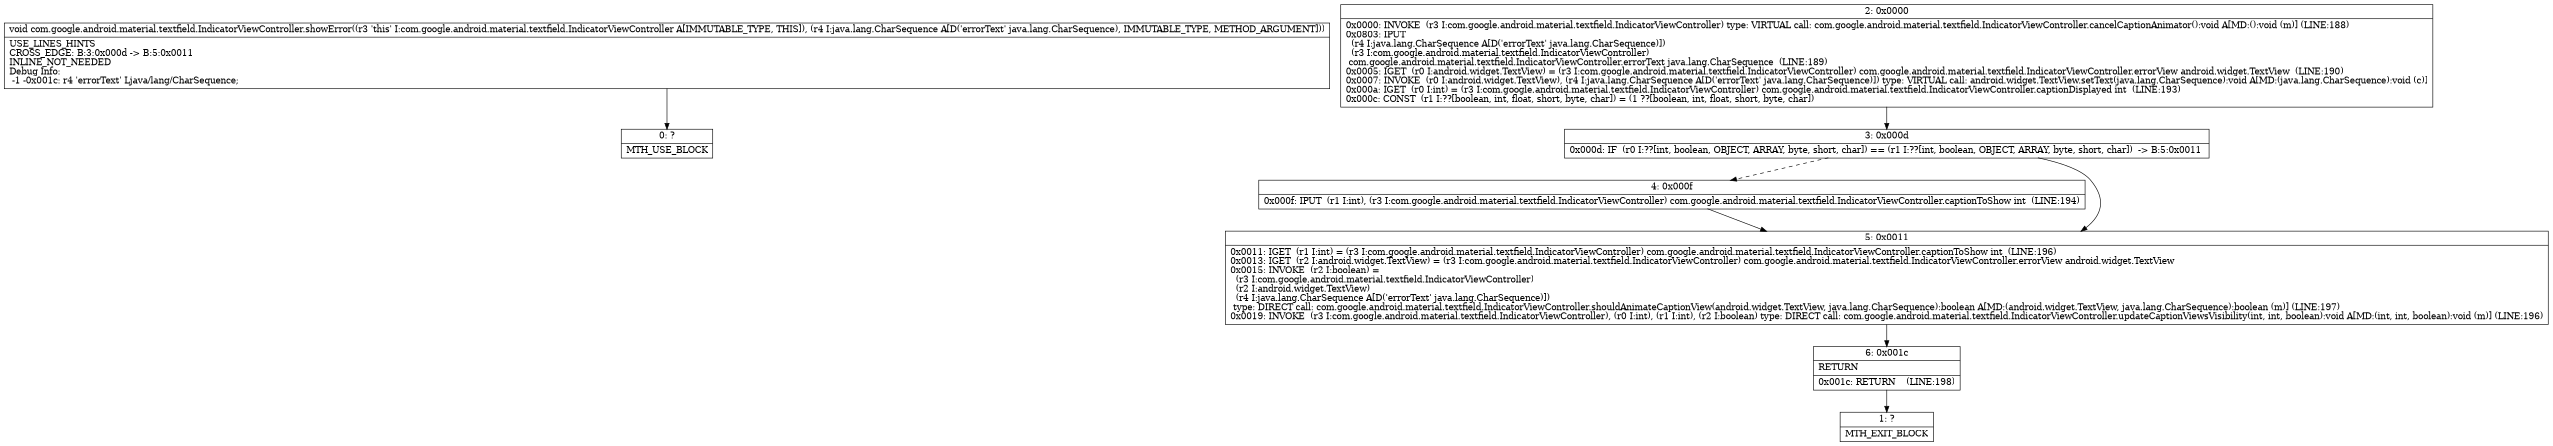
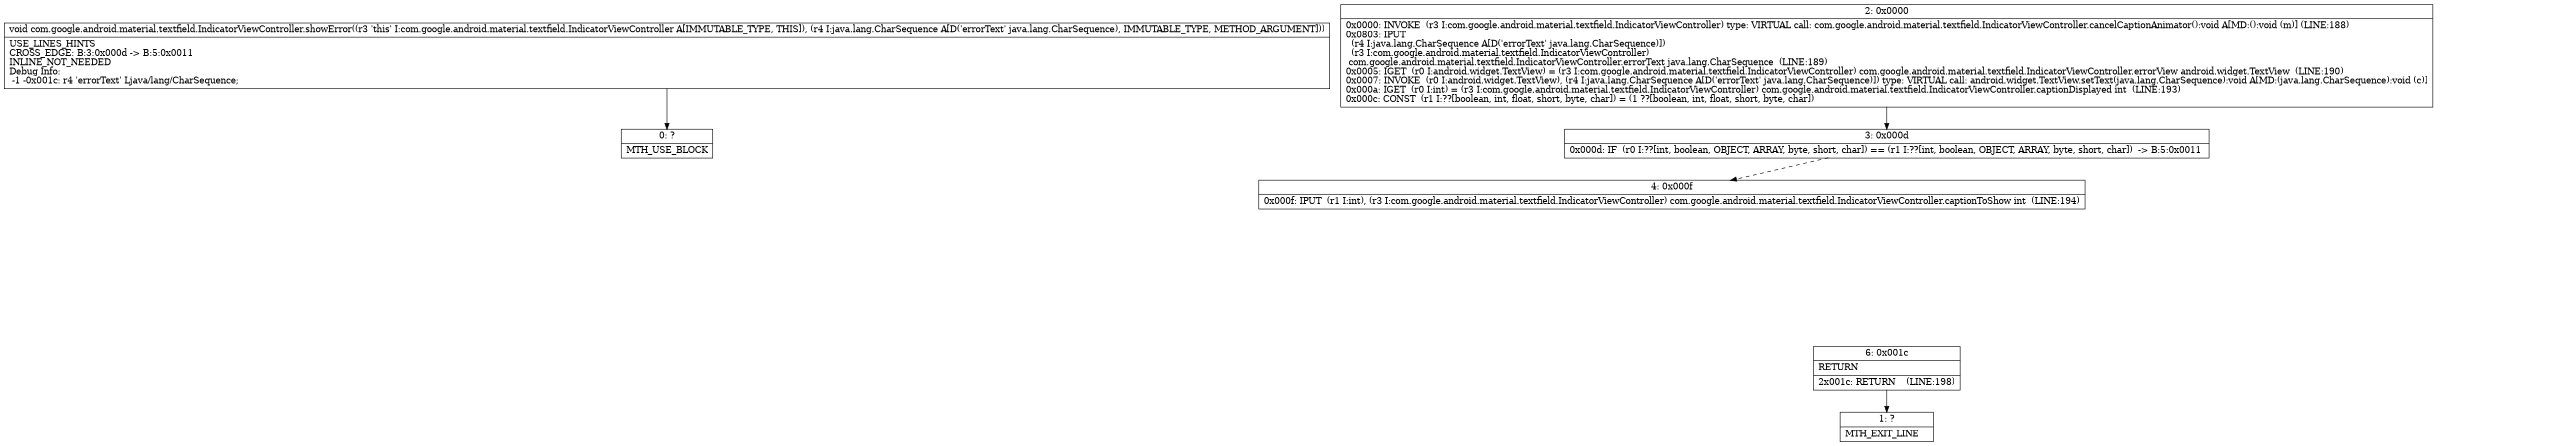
node "5: 0x0011": removed
node "6: 0x001c": text "0x001c: RETURN    (LINE:198)" -> "2x001c: RETURN    (LINE:198)"
node "1: ?": text "MTH_EXIT_BLOCK" -> "MTH_EXIT_LINE"
